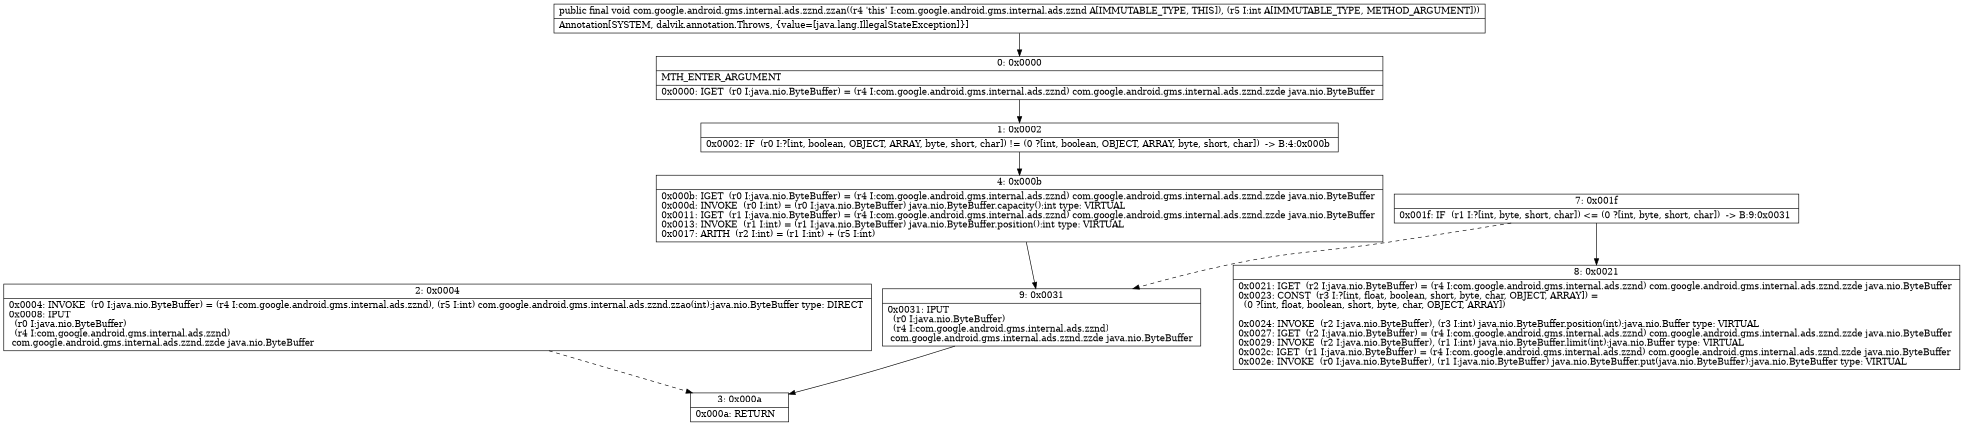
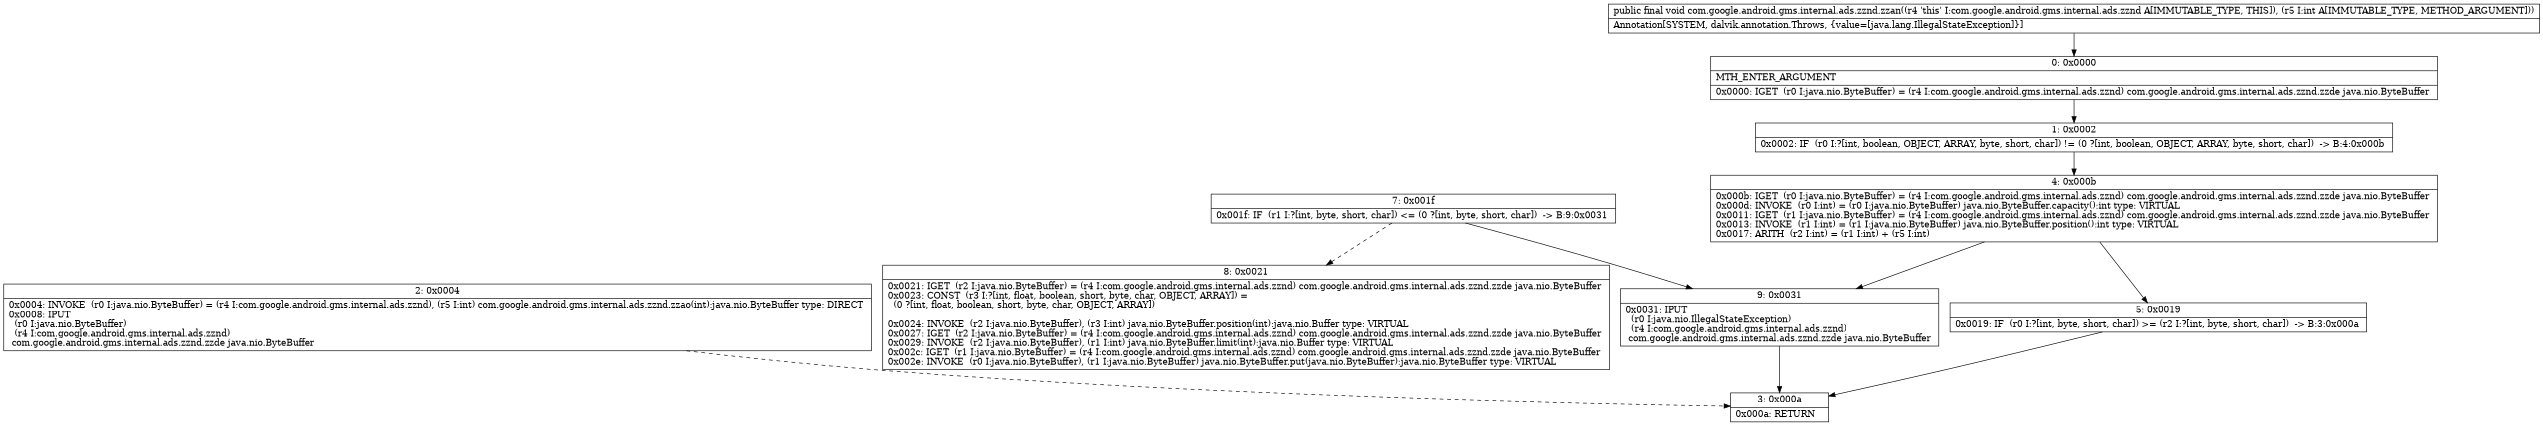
edge "7: 0x001f" -> "8: 0x0021": style solid -> dashed
edge "7: 0x001f" -> "9: 0x0031": style dashed -> solid
node "5: 0x0019": added
node "9: 0x0031": text "(r0 I:java.nio.ByteBuffer)" -> "(r0 I:java.nio.IllegalStateException)"
